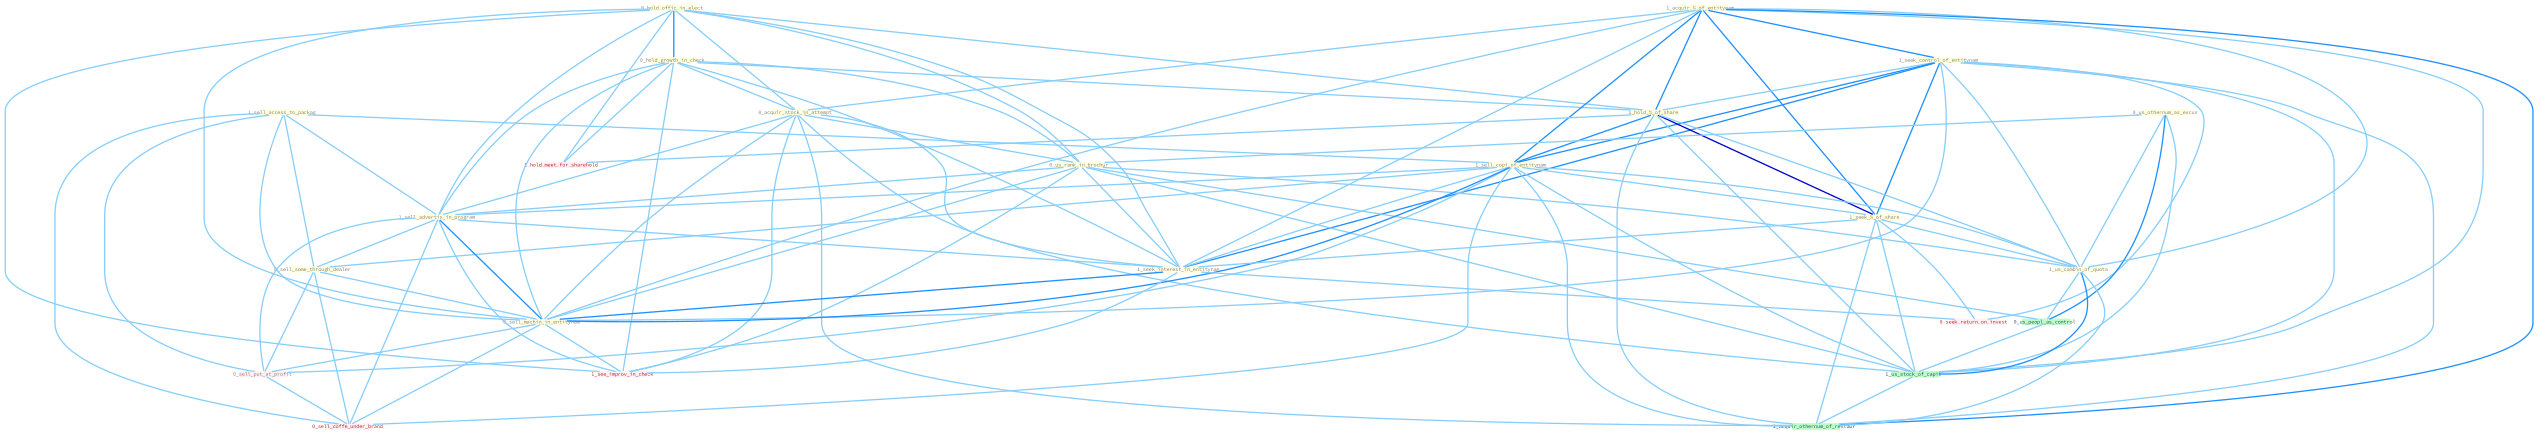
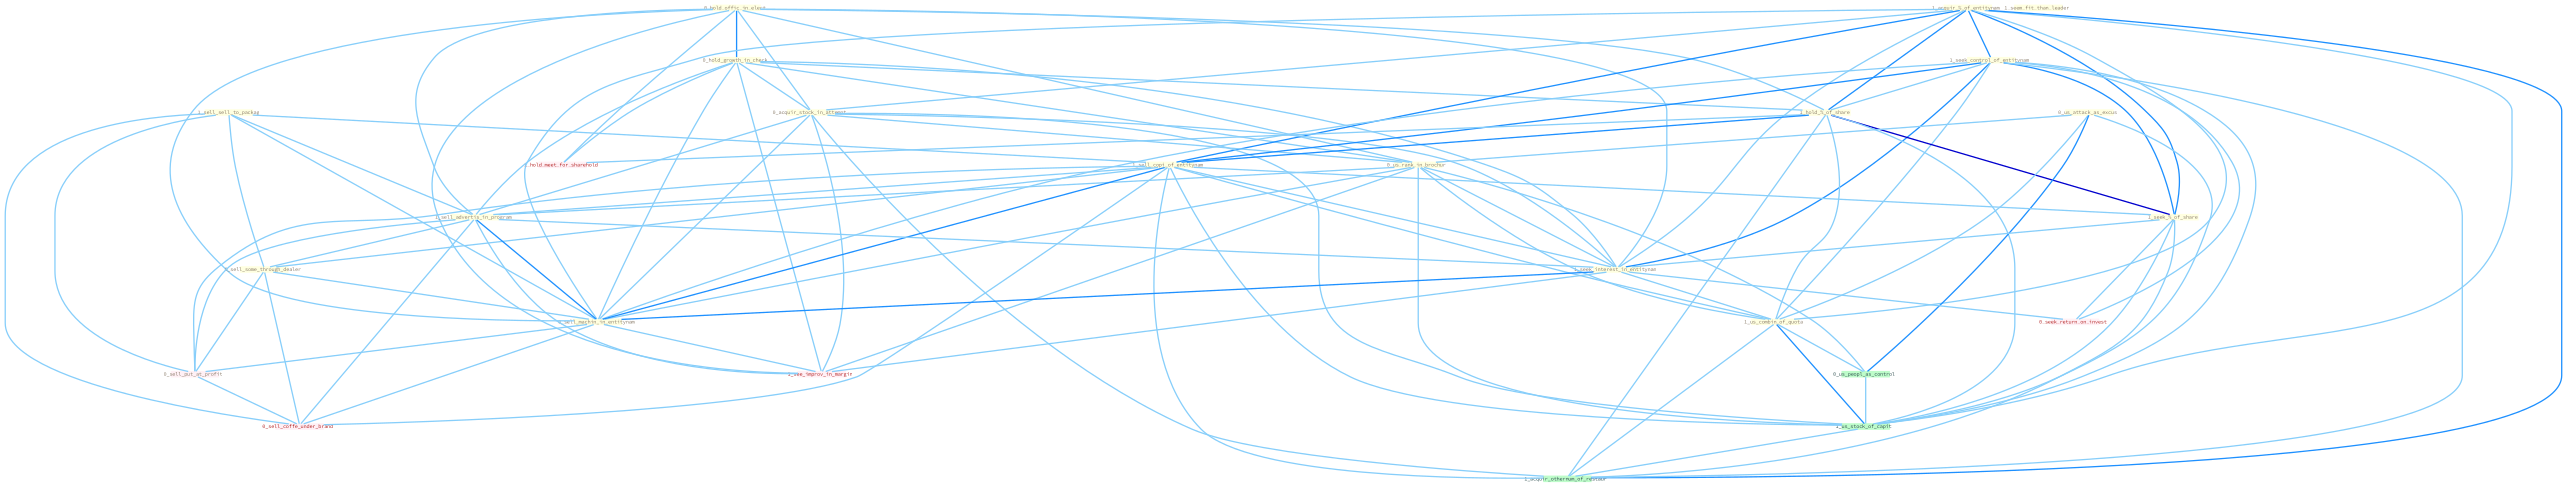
node "1_seem_fit_than_leader": added
node "1_sell_access_to_packag": label "1_sell_access_to_packag" -> "1_sell_sell_to_packag"
node "0_us_othernum_as_excus": label "0_us_othernum_as_excus" -> "0_us_attack_as_excus"
edge "1_seek_%_of_share" -- "1_us_combin_of_quota": now "1_seek_interest_in_entitynam" -- "1_us_combin_of_quota"
node "1_see_improv_in_check": label "1_see_improv_in_check" -> "1_see_improv_in_margin"
